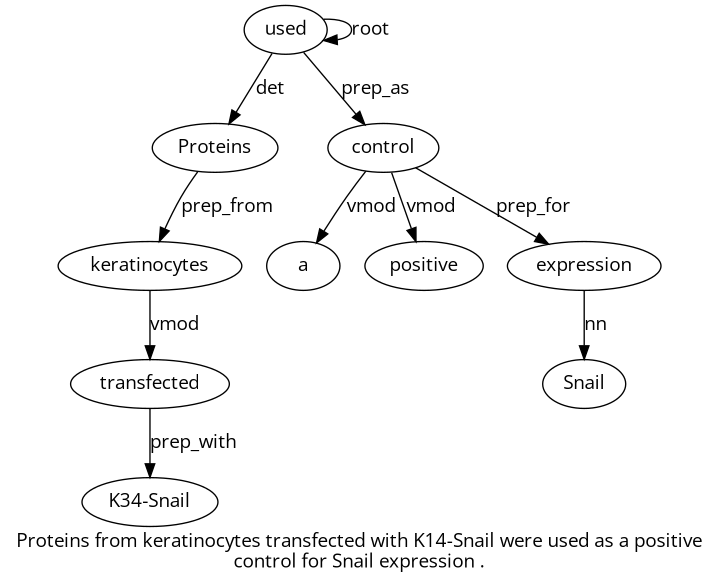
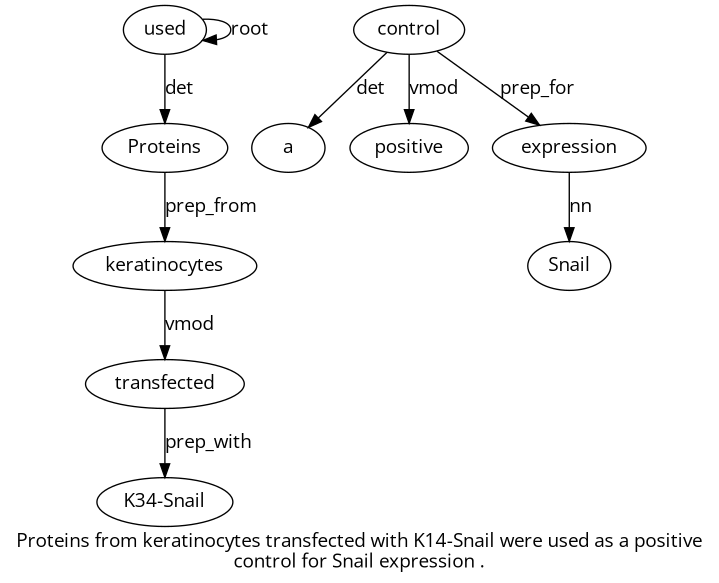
edge "used" -> "control": removed, label "prep_as"
edge "control" -> "a": label "vmod" -> "det"
